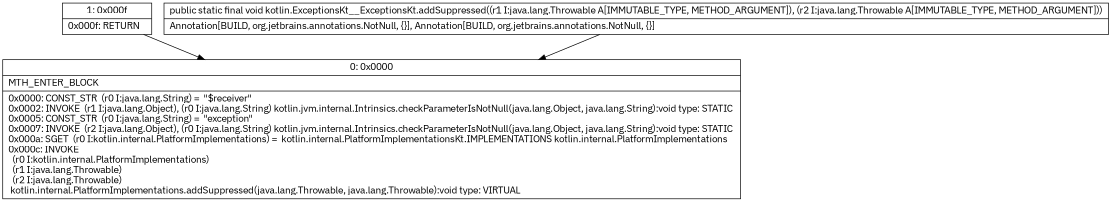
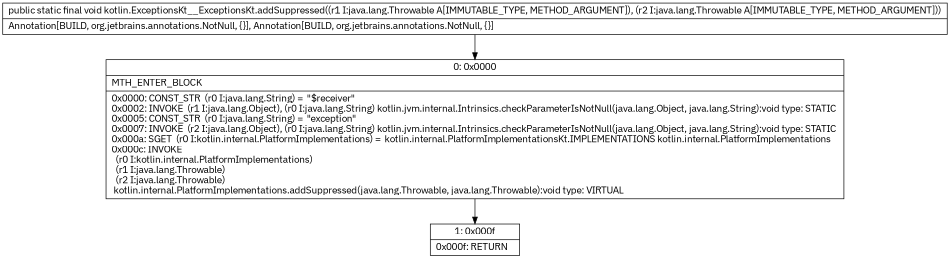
edge "1: 0x000f" -> "0: 0x0000": reversed
